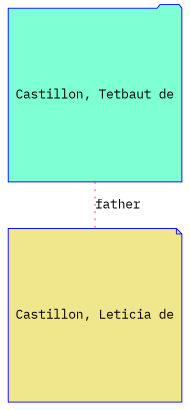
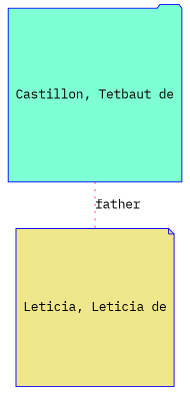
node "Castillon, Leticia de": label "Castillon, Leticia de" -> "Leticia, Leticia de"
